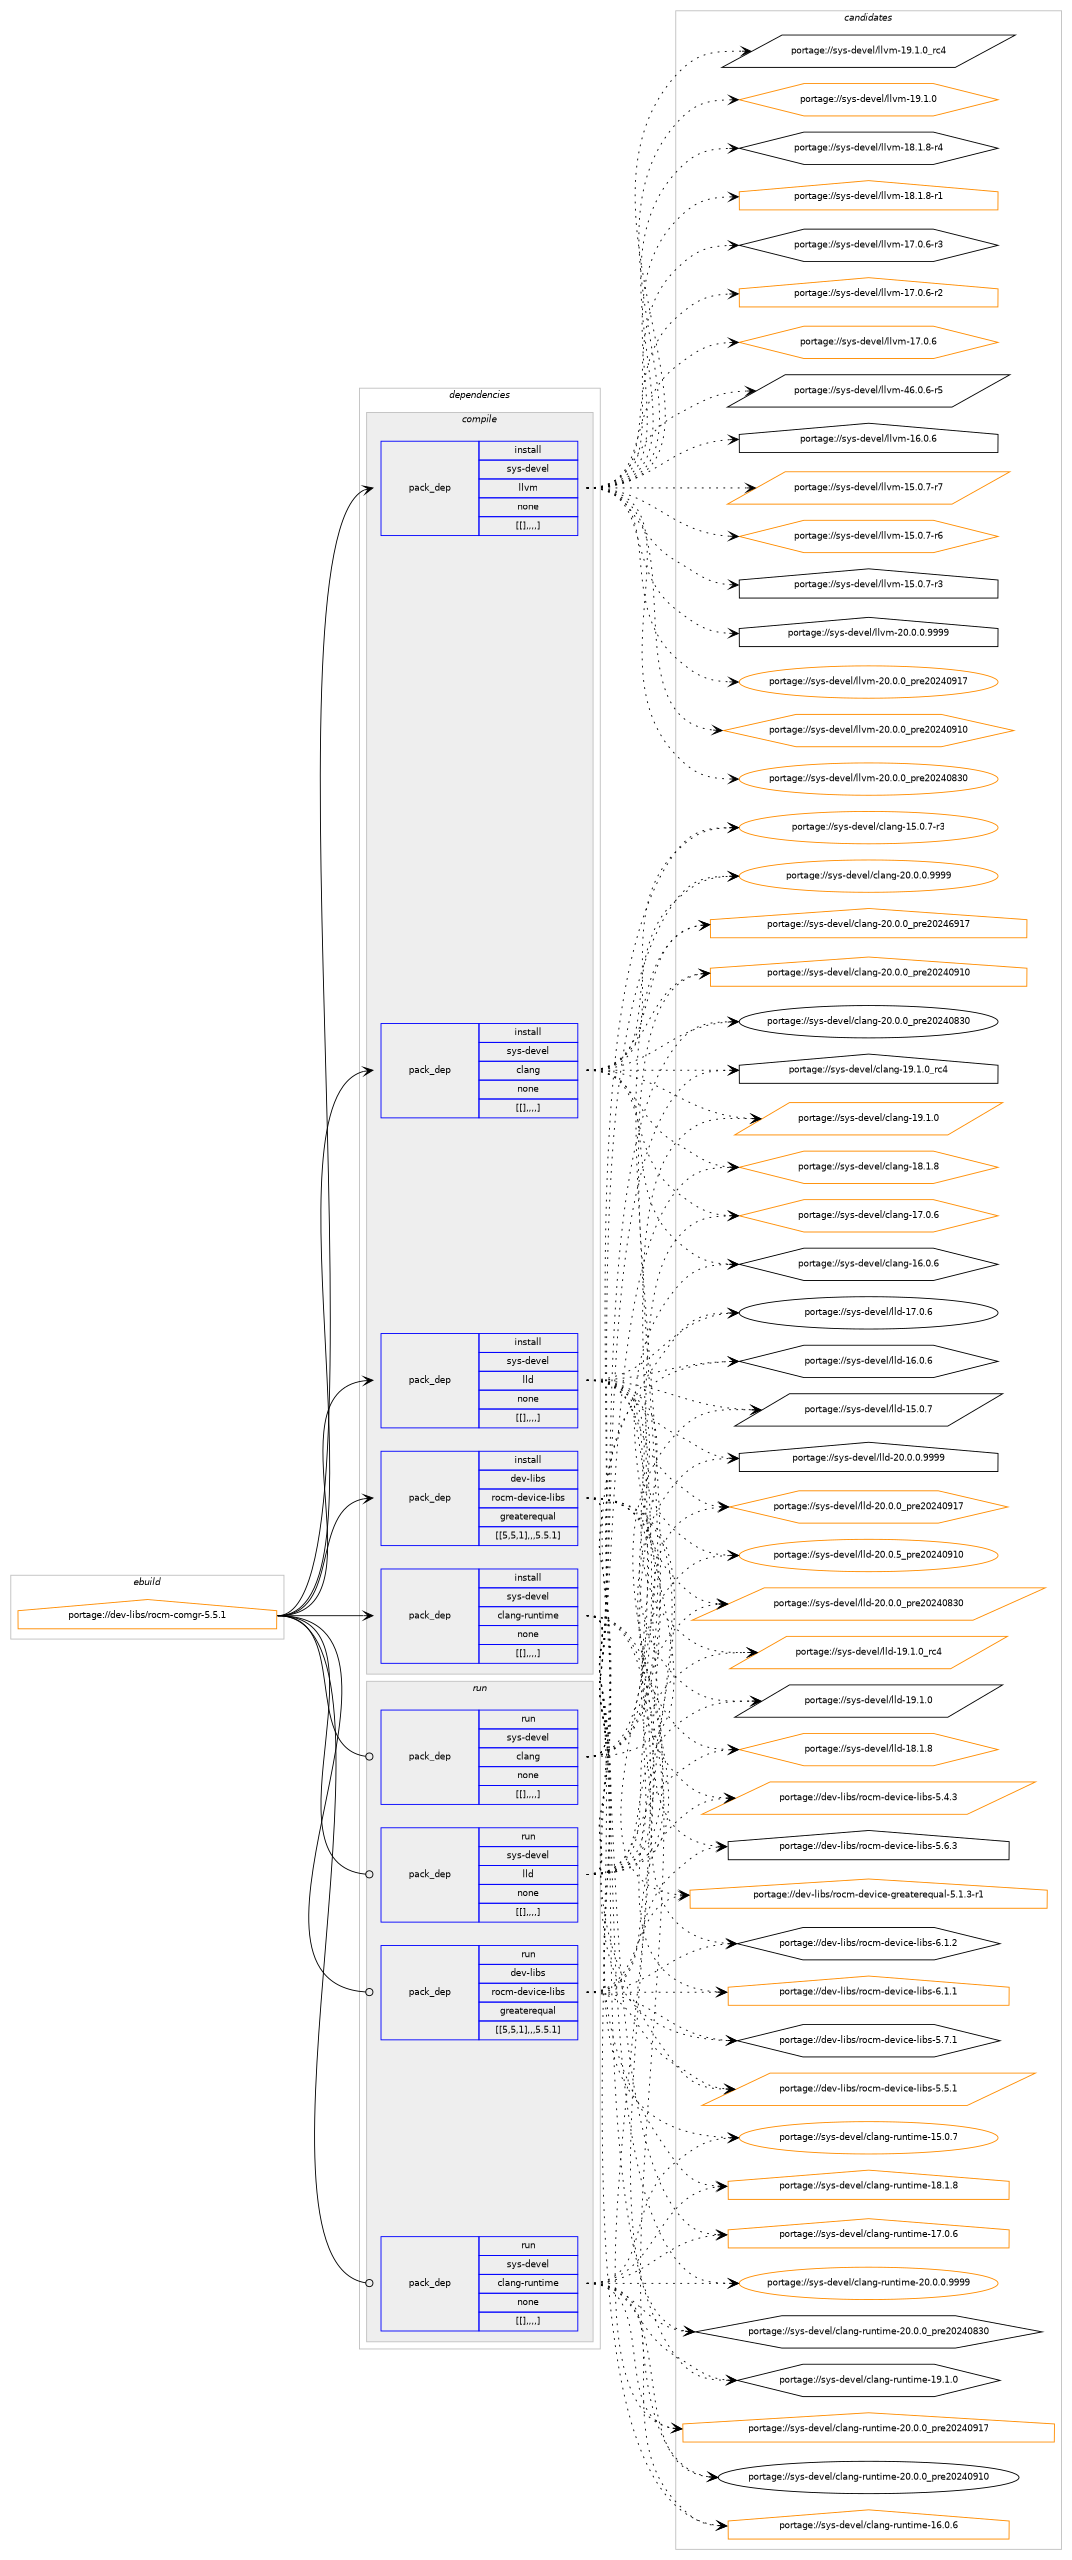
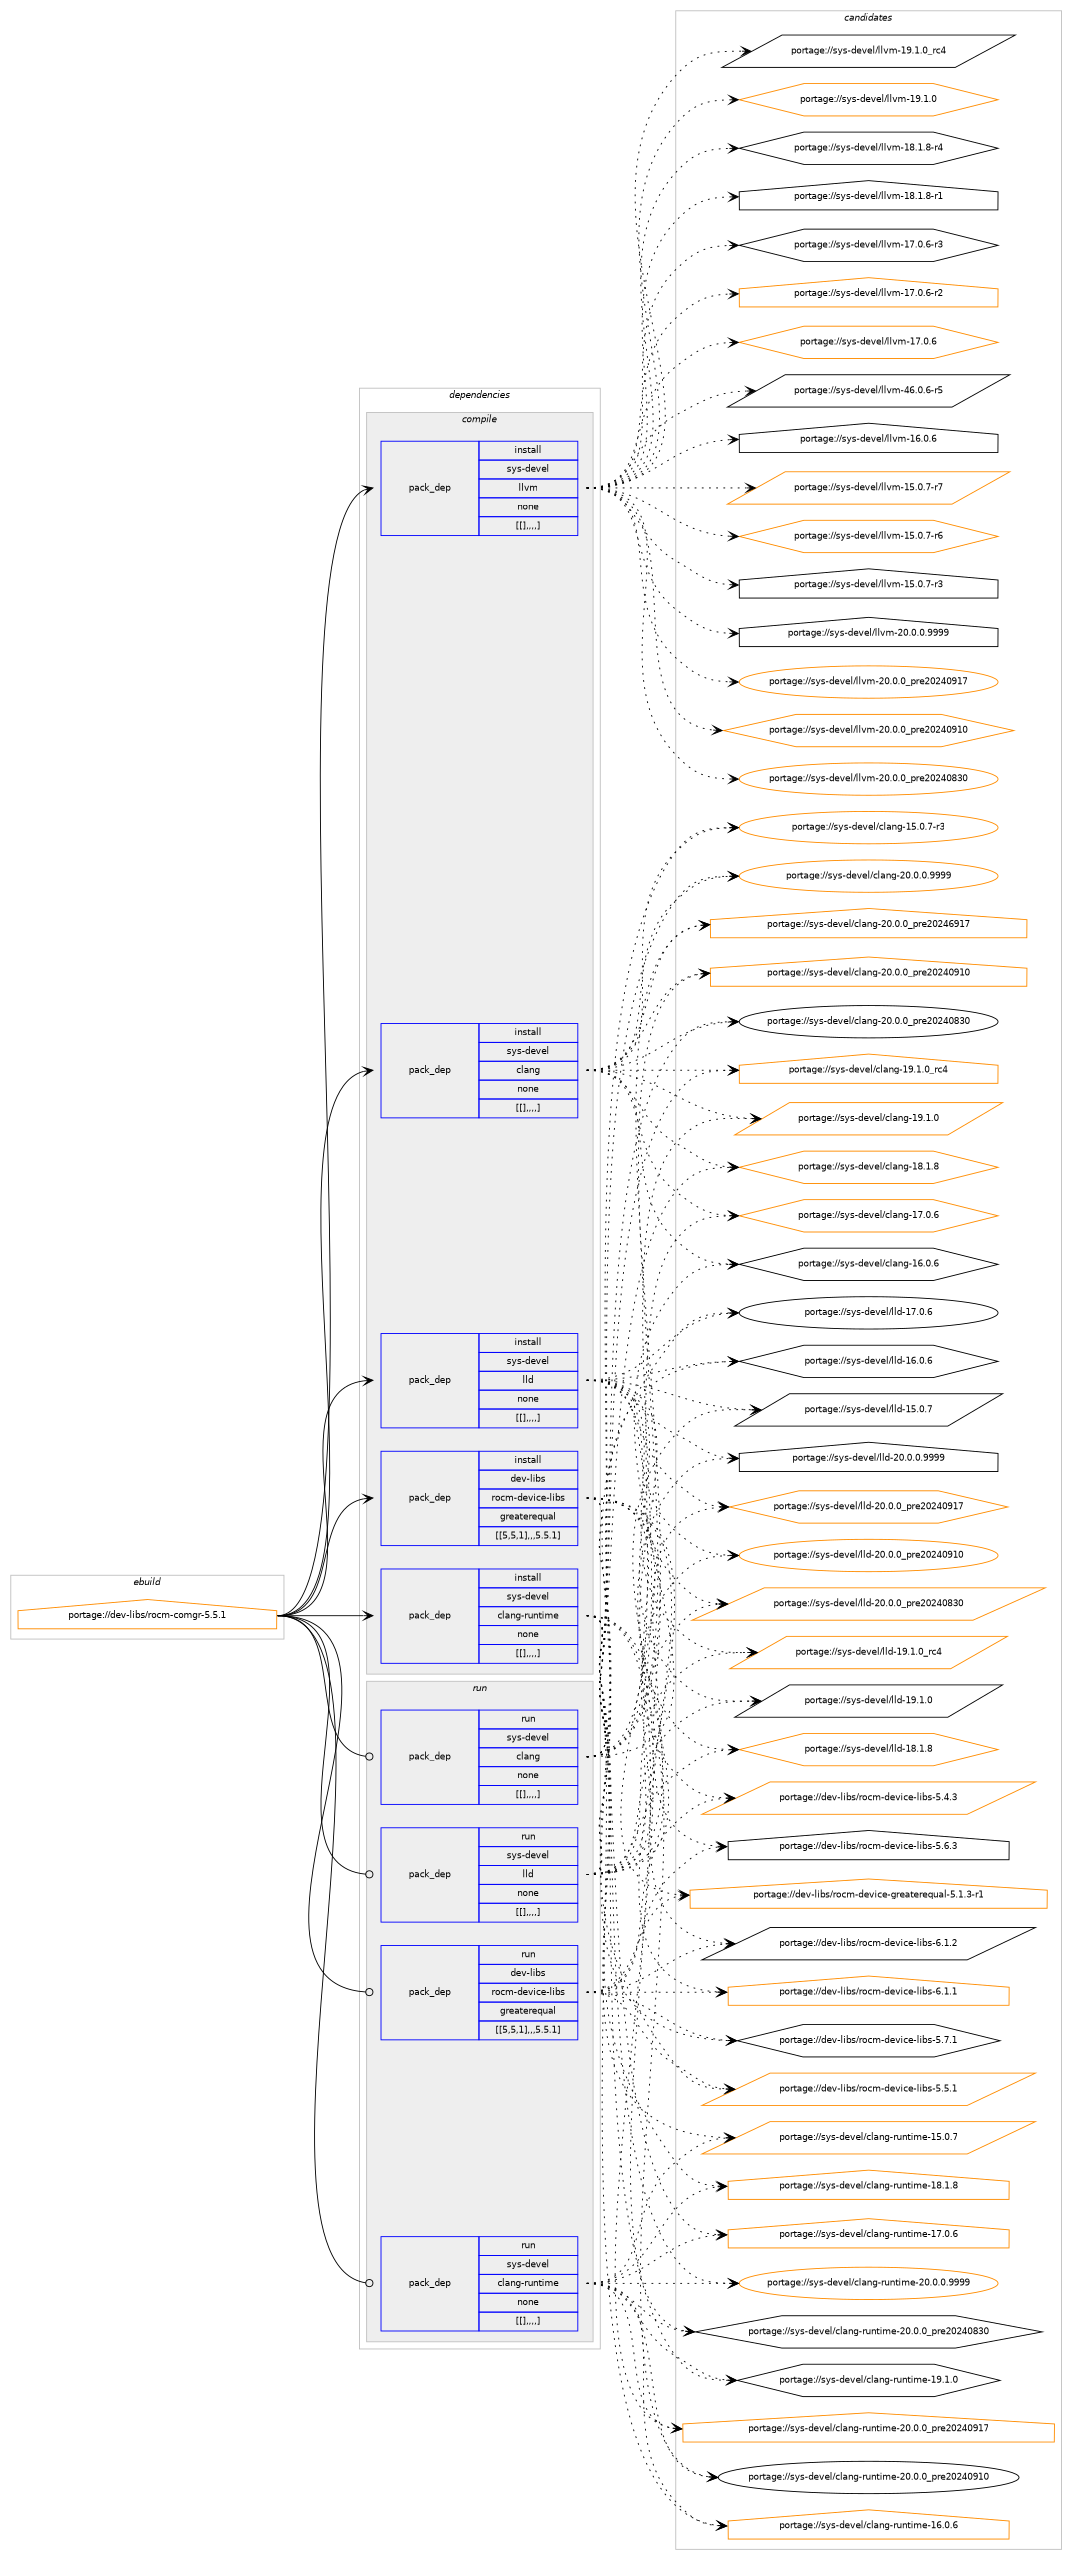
node "portage://sys-devel/llvm-18.1.8-r1": color darkorange -> black
node "portage://sys-devel/clang-19.1.0_rc4": color black -> darkorange
node "portage://sys-devel/lld-20.0.5_pre20240910": label "portage://sys-devel/lld-20.0.5_pre20240910" -> "portage://sys-devel/lld-20.0.0_pre20240910"
node "portage://dev-libs/rocm-device-libs-6.1.2": shape hexagon -> parallelogram
node "portage://sys-devel/clang-runtime-15.0.7": shape ellipse -> parallelogram
